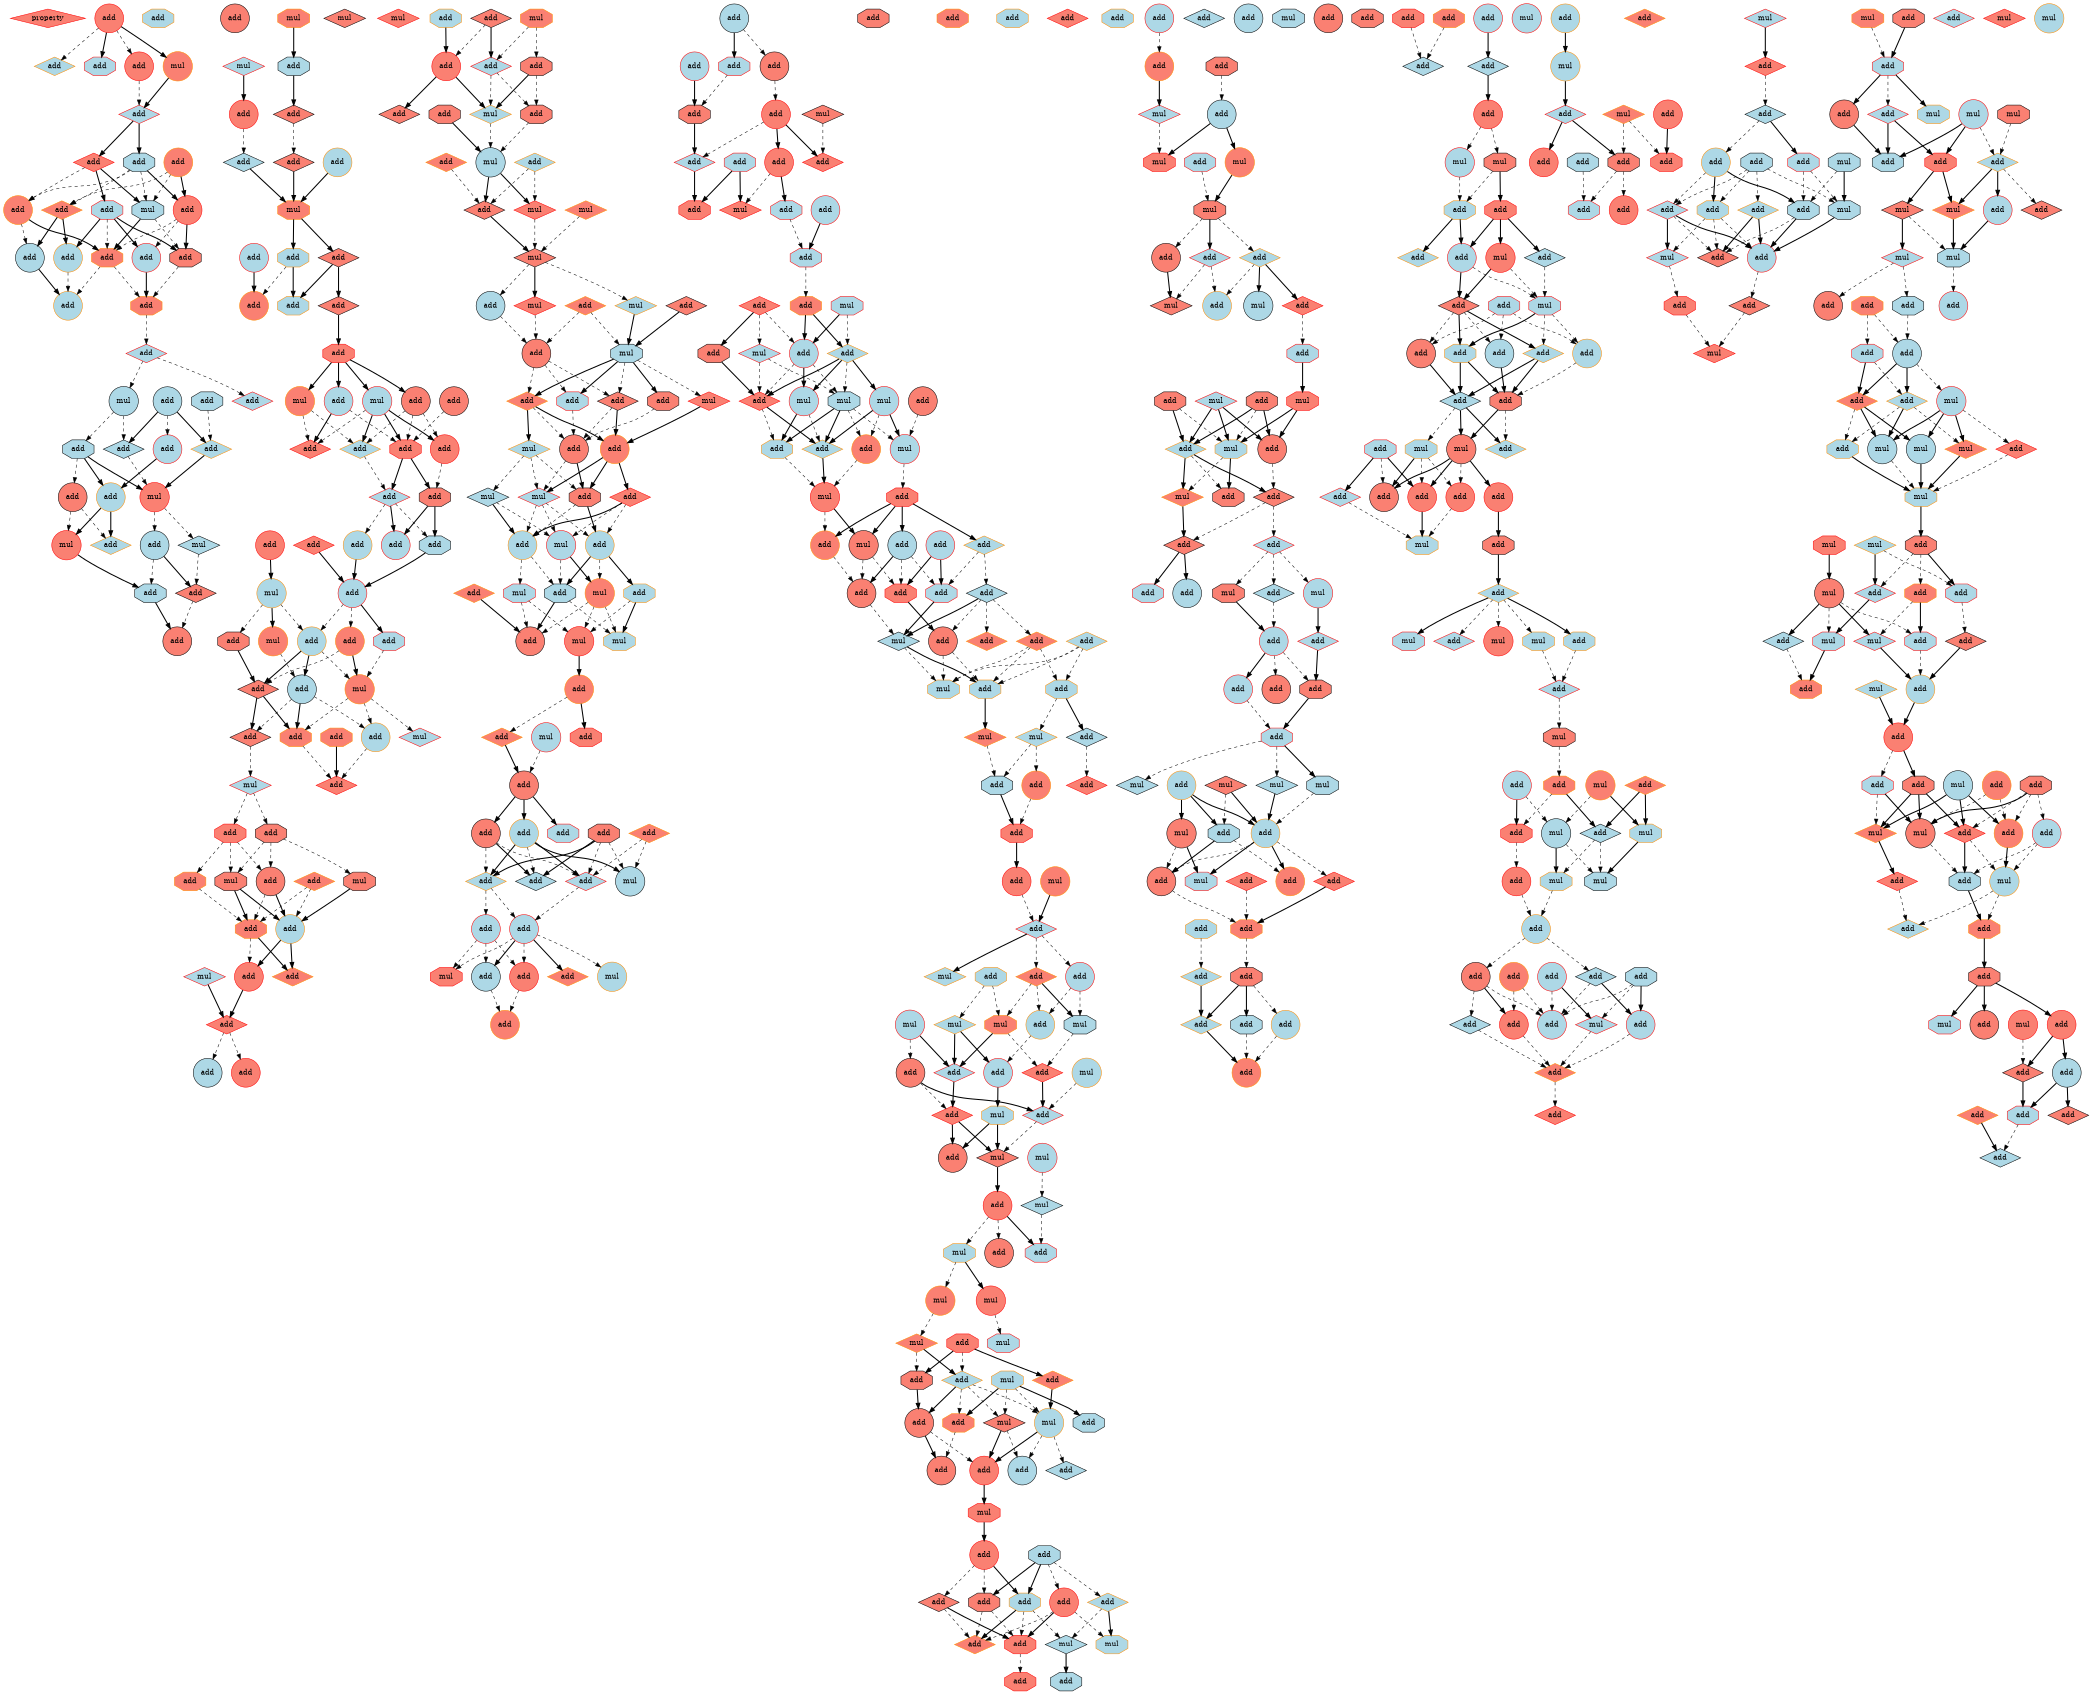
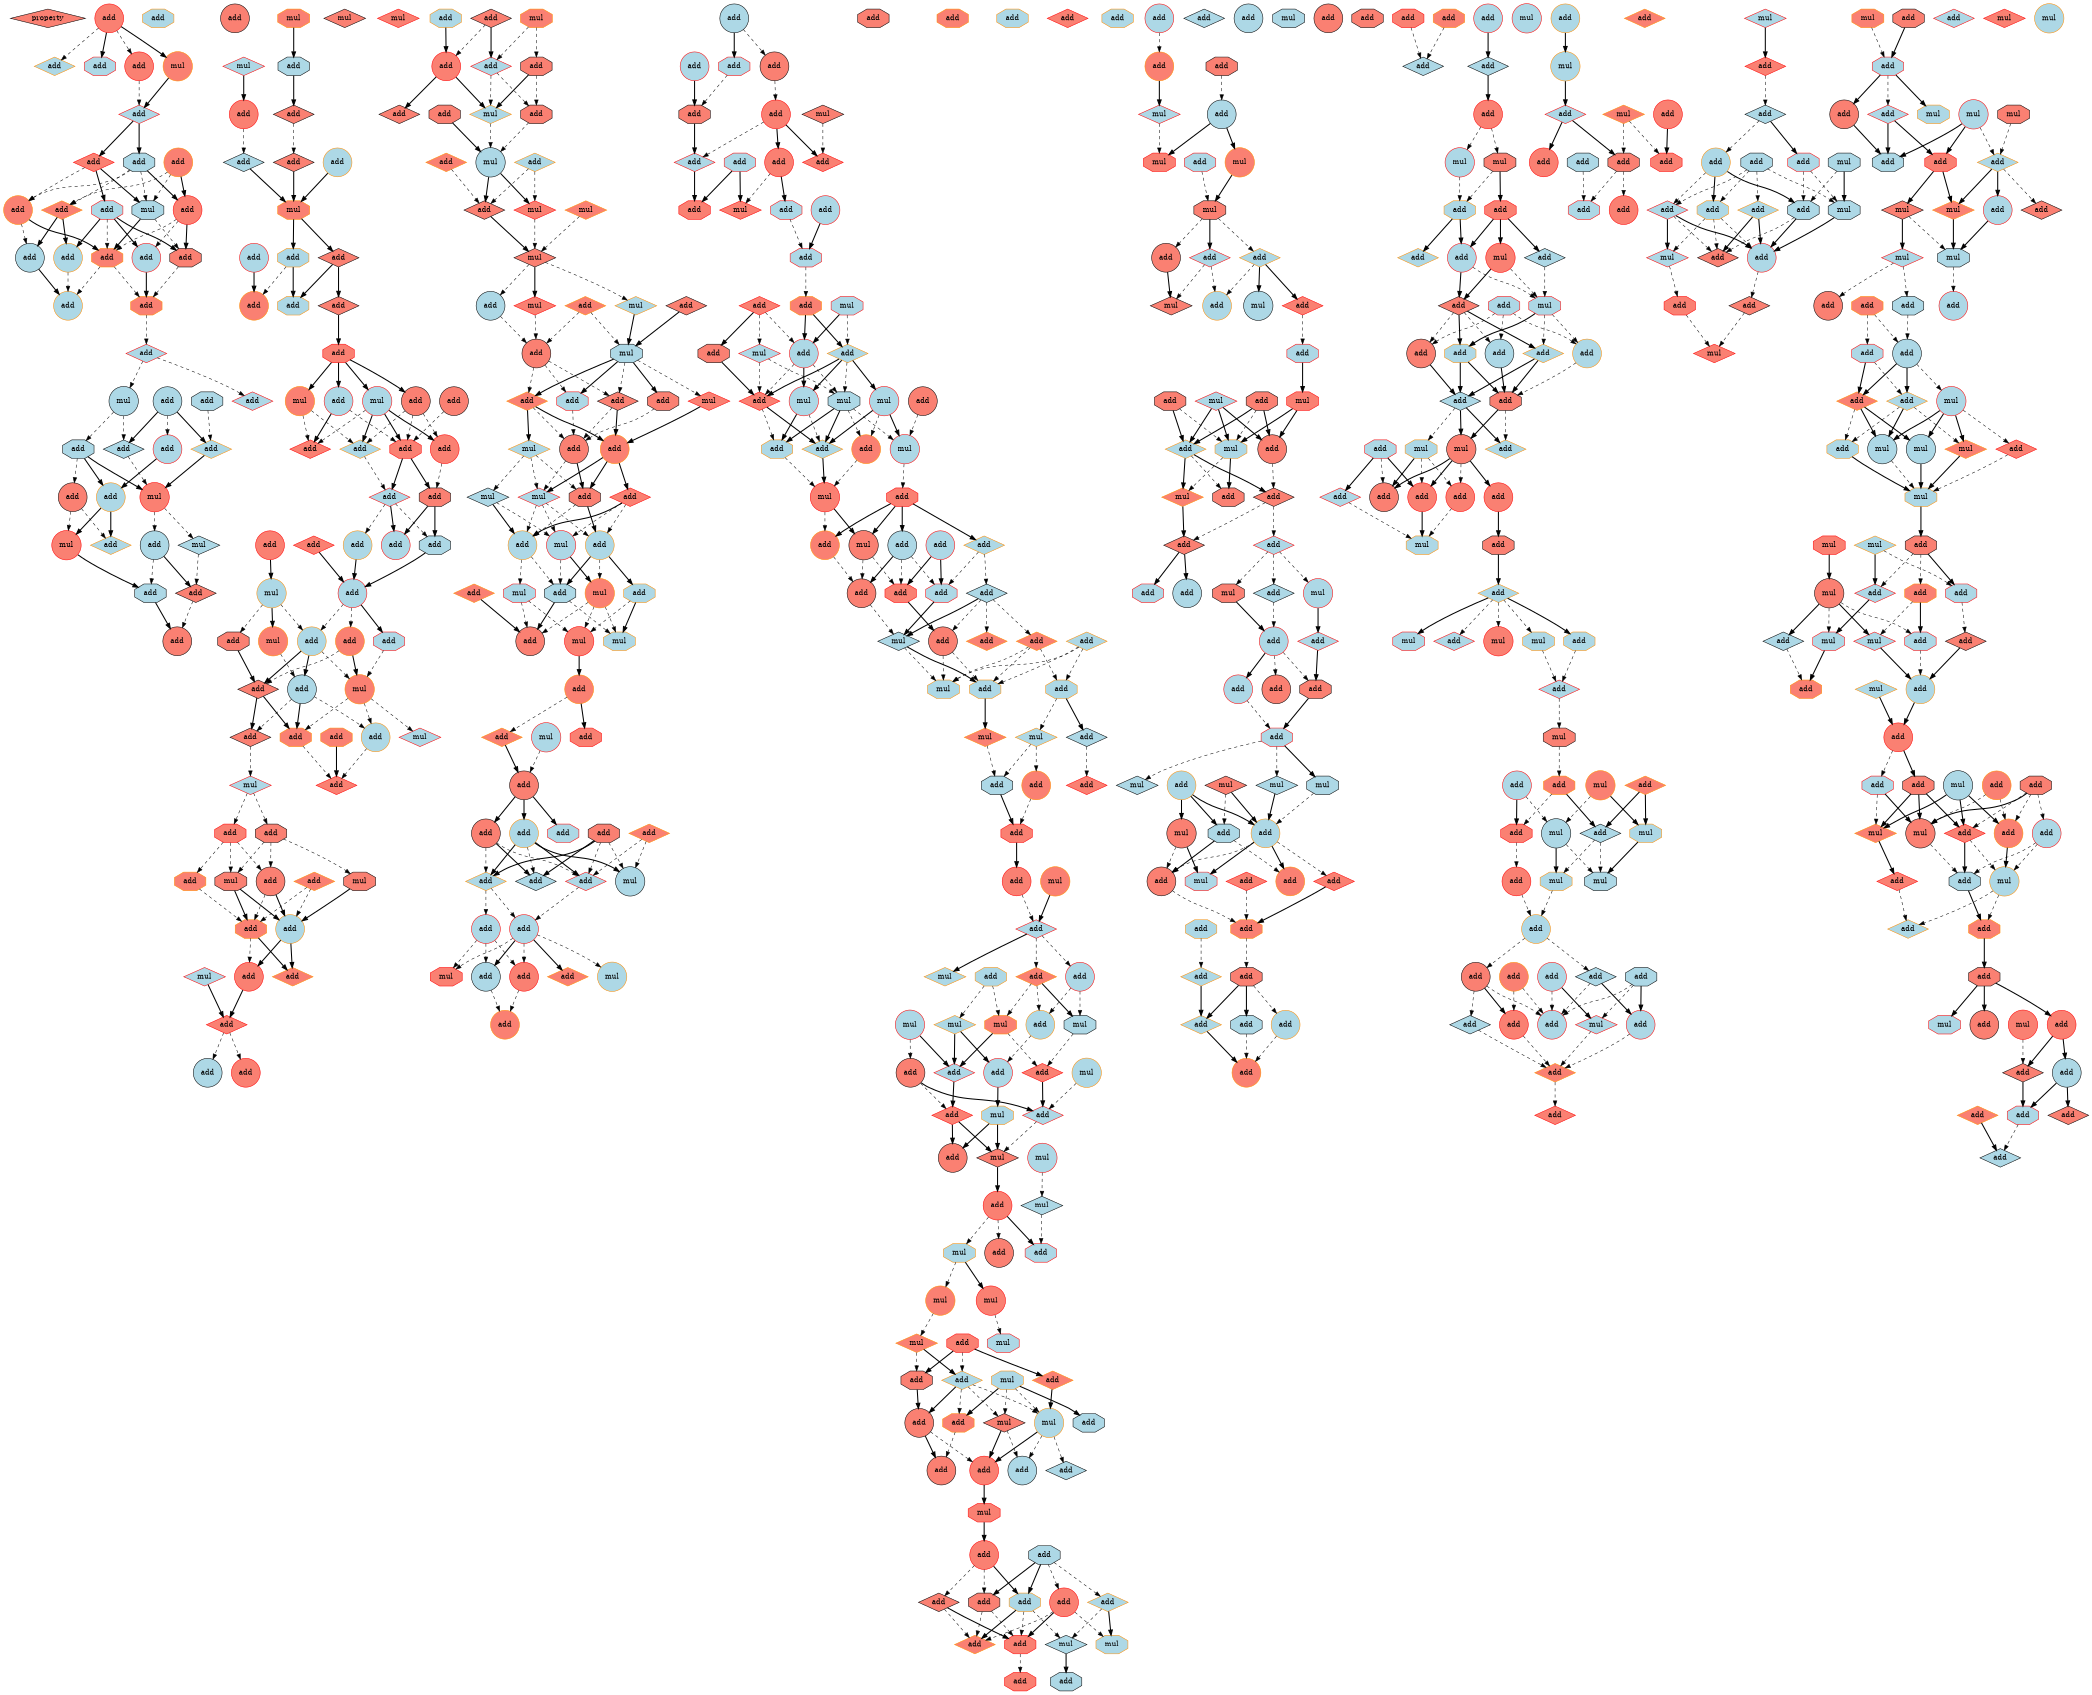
node "property": color red -> black
